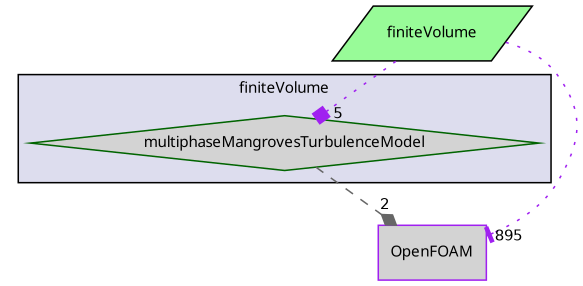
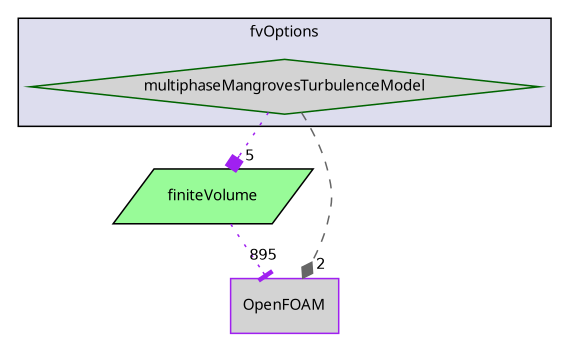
edge "finiteVolume" -> "multiphaseMangrovesTurbulenceModel": reversed
cluster "finiteVolume": label "finiteVolume" -> "fvOptions"
